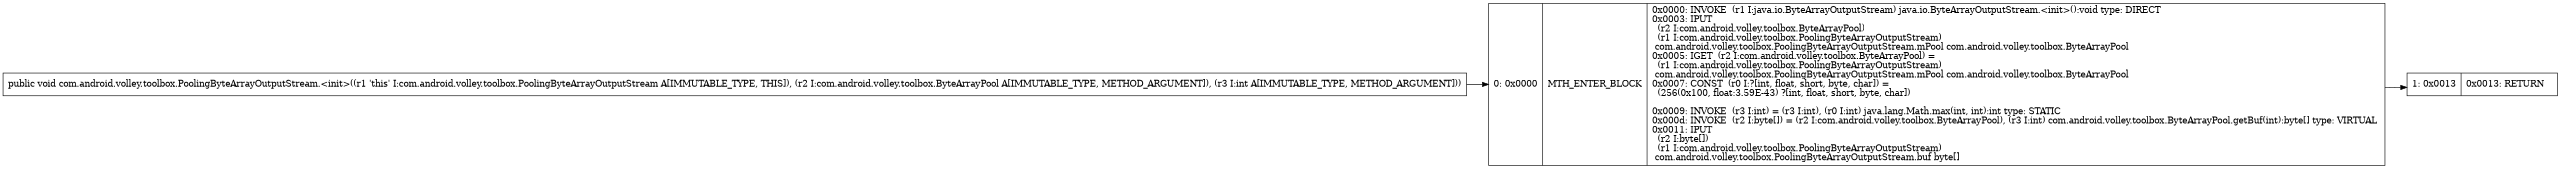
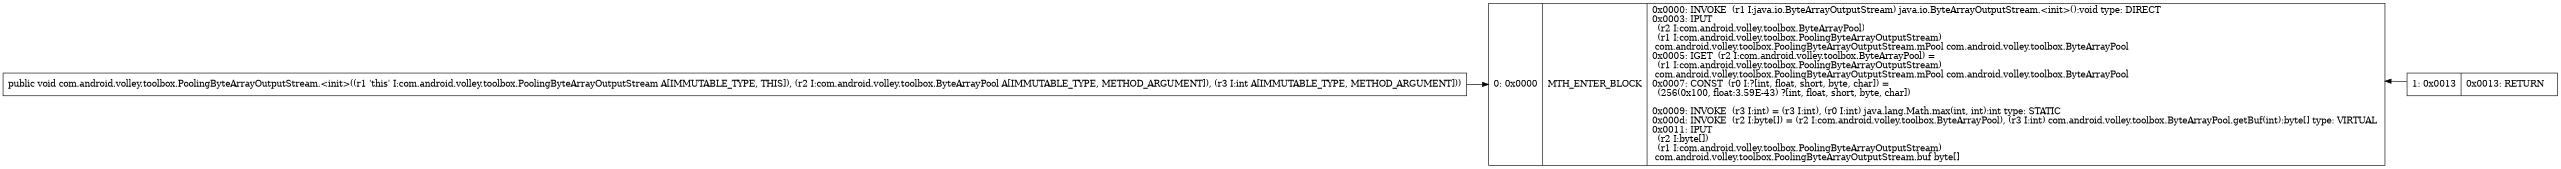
edge "0: 0x0000" -> "1: 0x0013": reversed
